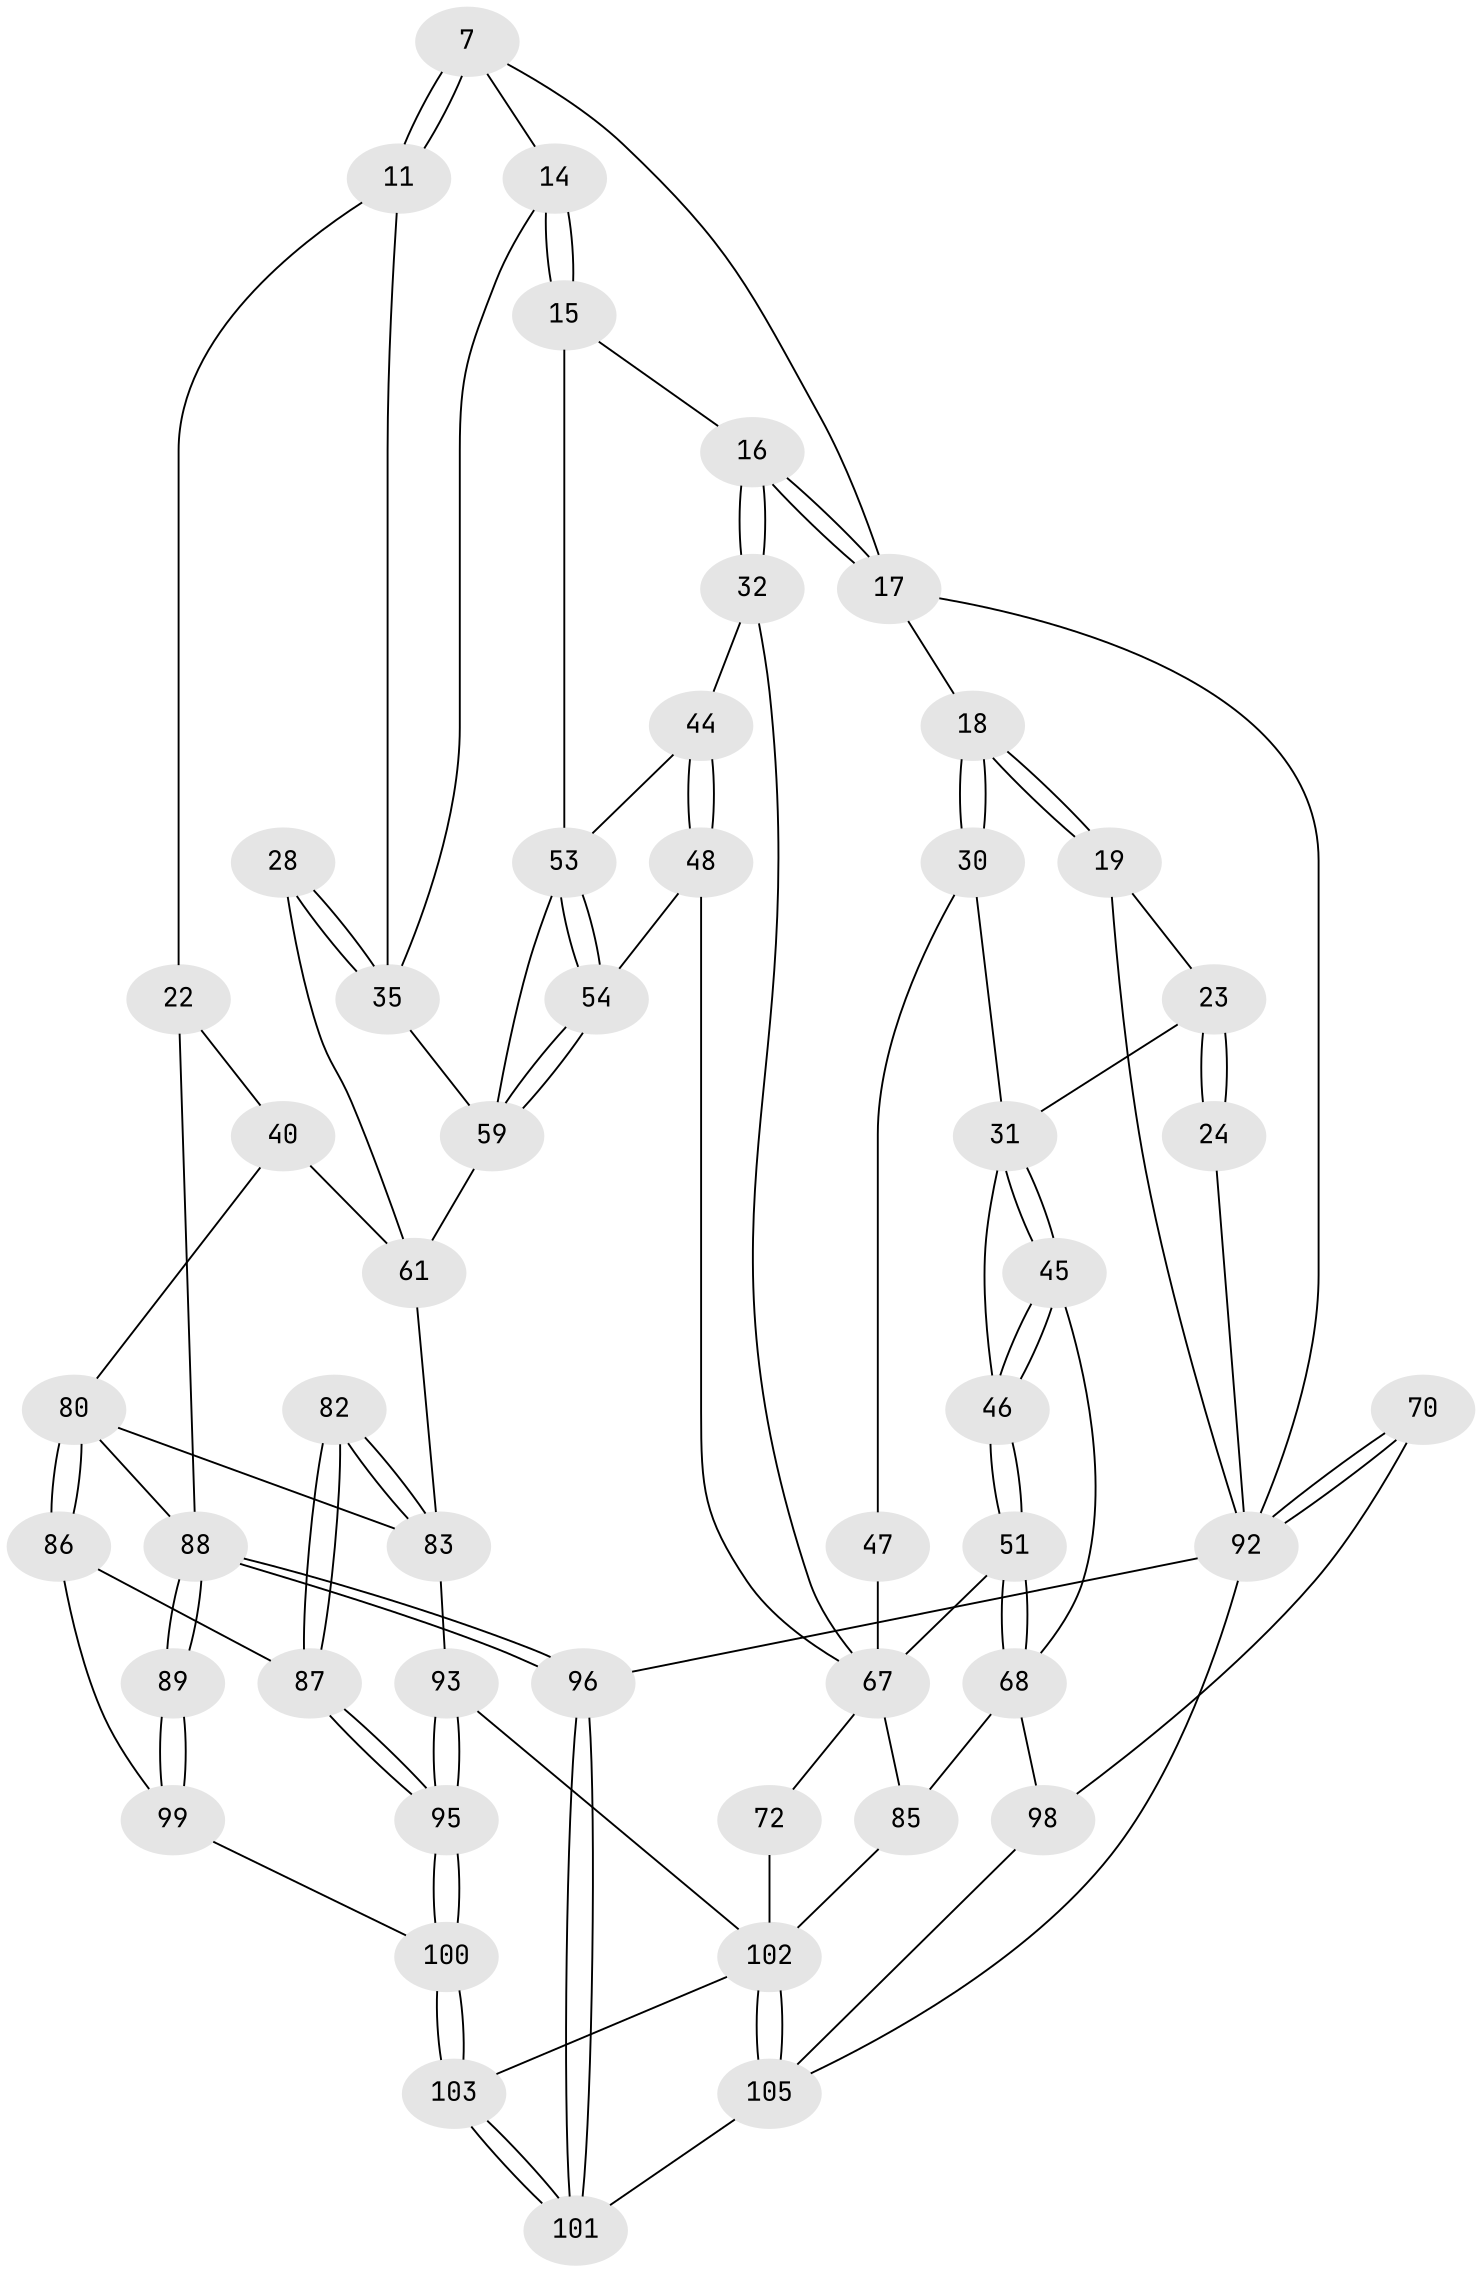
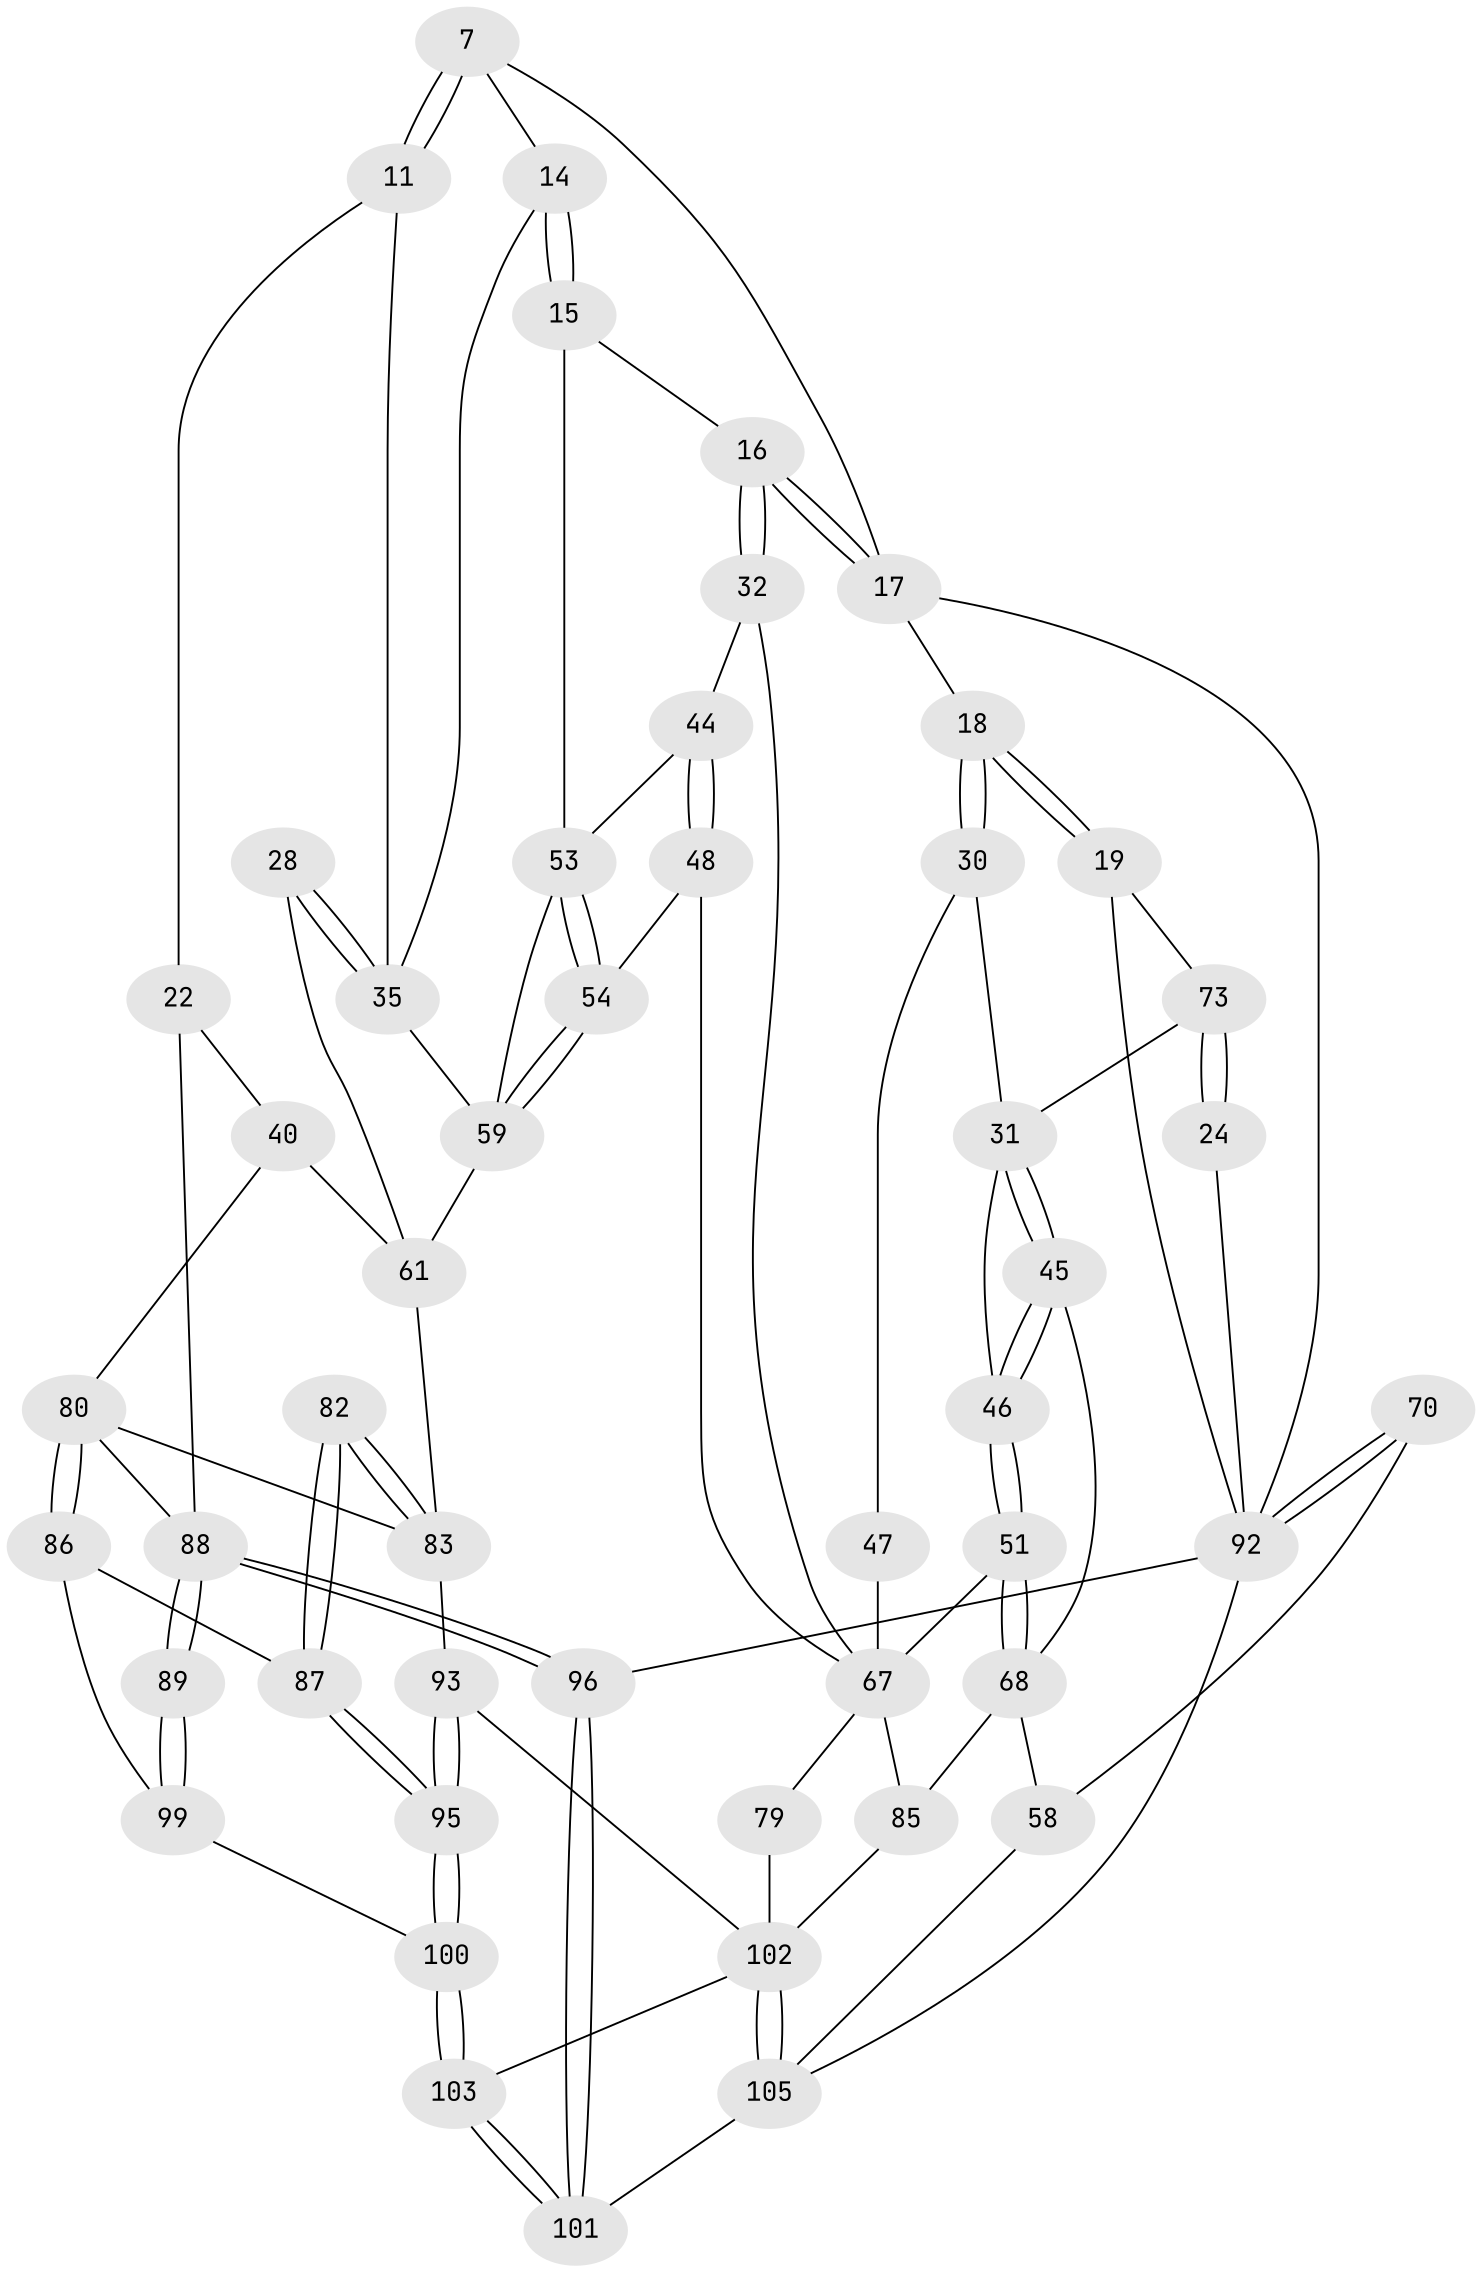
node "23": label "23" -> "73"
node "72": label "72" -> "79"
node "98": label "98" -> "58"
